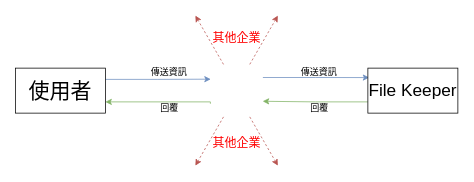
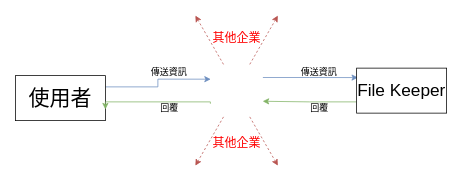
node "使用者": moved (60, 90) -> (60, 98)
node "File Keeper": moved (413, 90) -> (402, 90)
